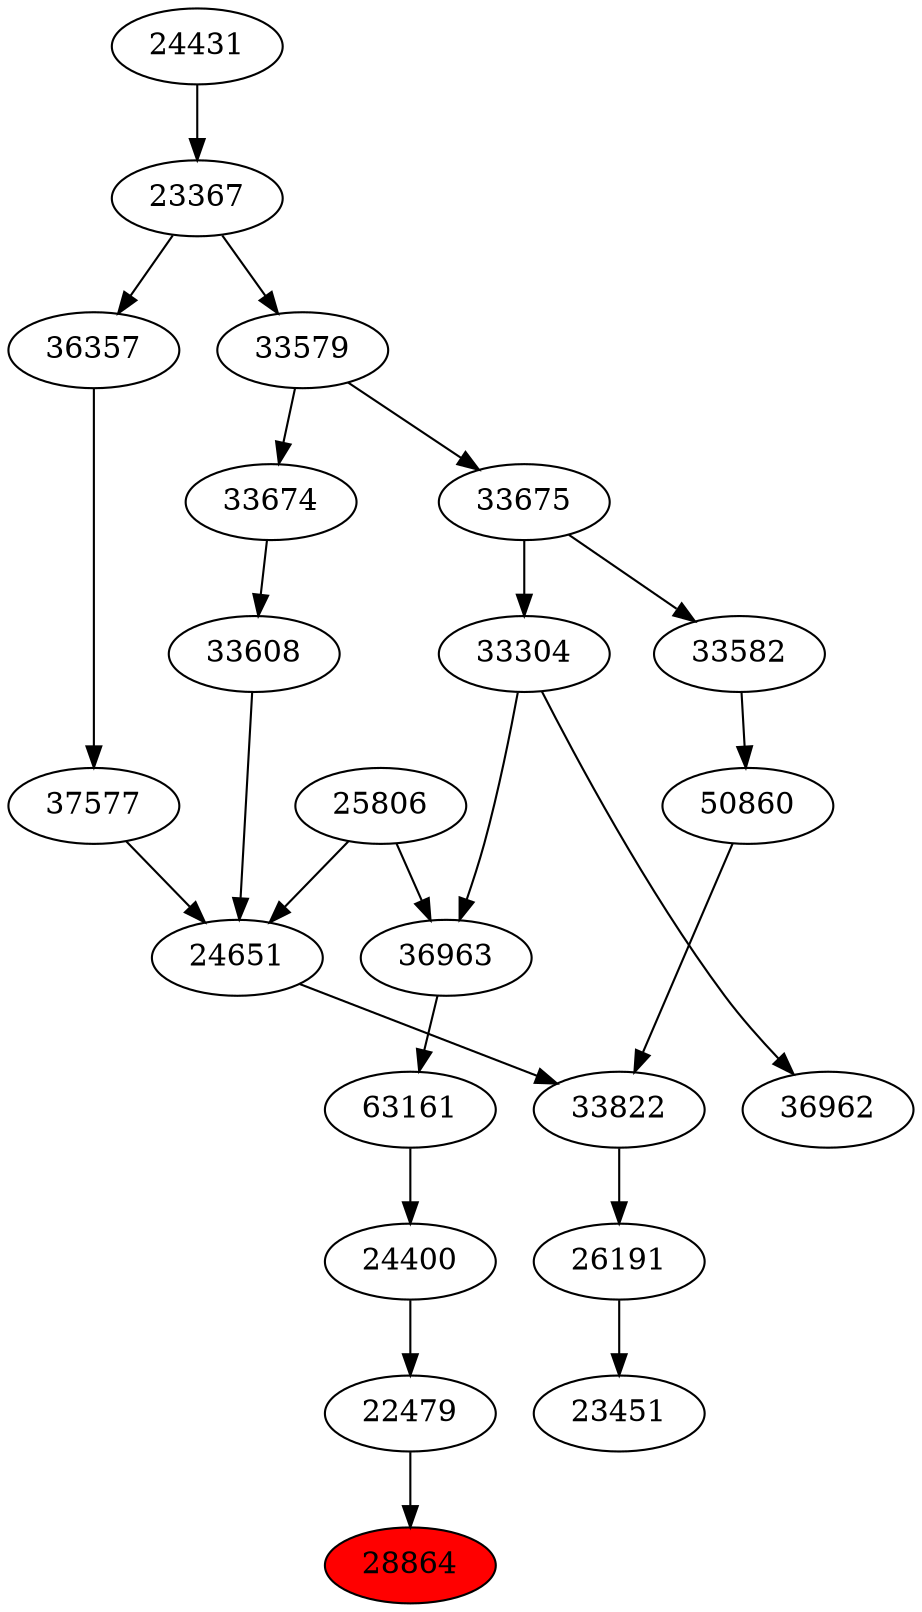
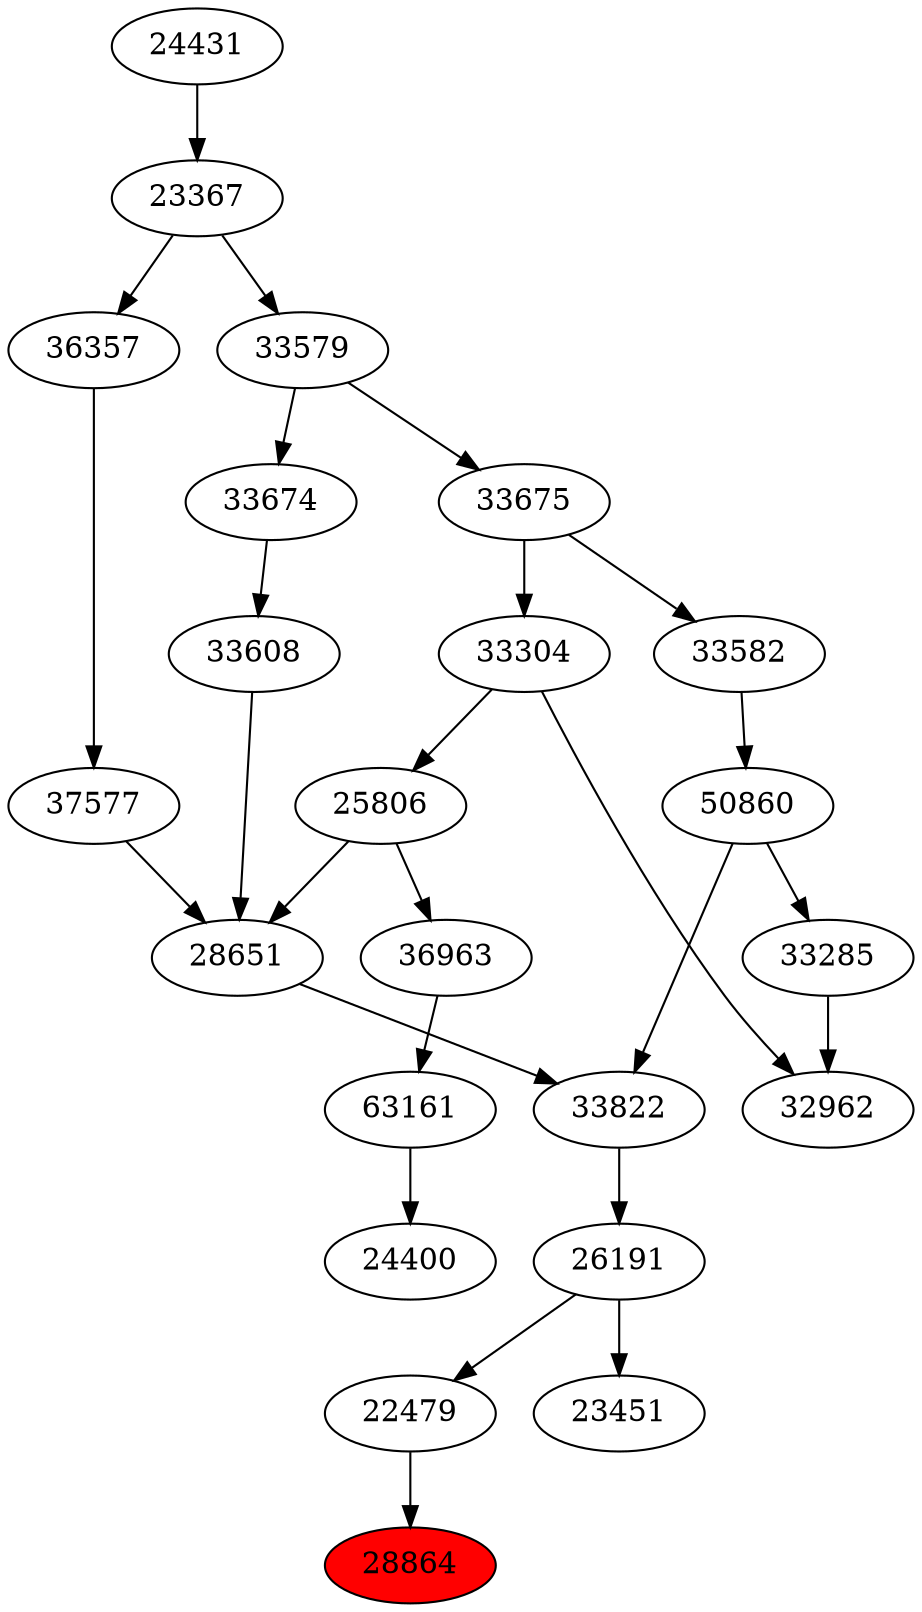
edge "33304" -> "36963": now "33304" -> "25806"
node "24651": label "24651" -> "28651"
node "33285": added
node "36962": label "36962" -> "32962"
edge "24400" -> "22479": now "26191" -> "22479"
